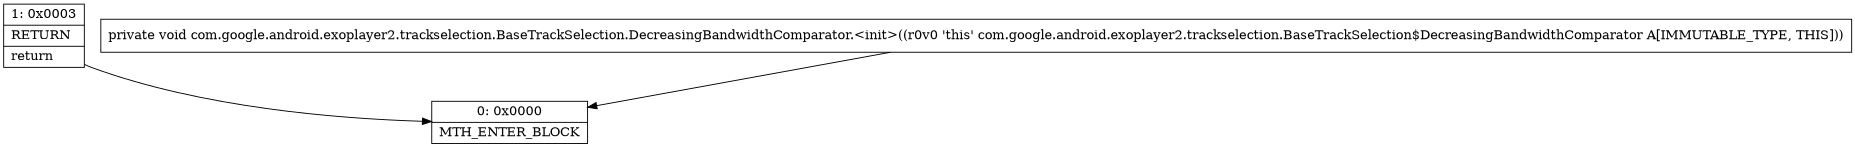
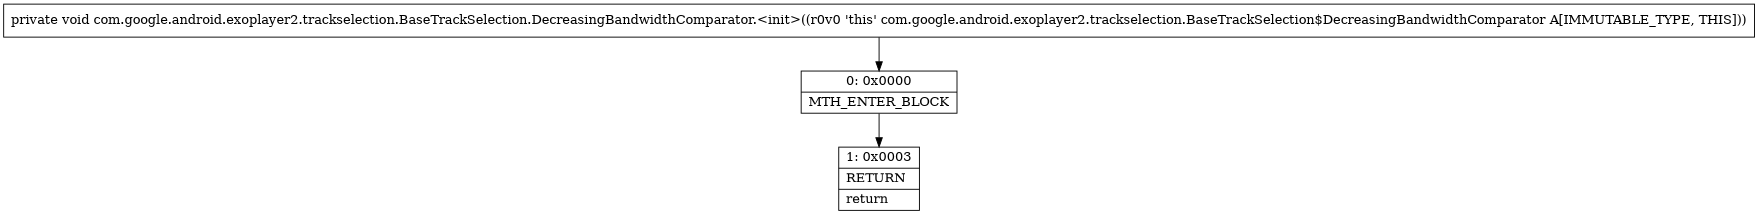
edge "1: 0x0003" -> "0: 0x0000": reversed
